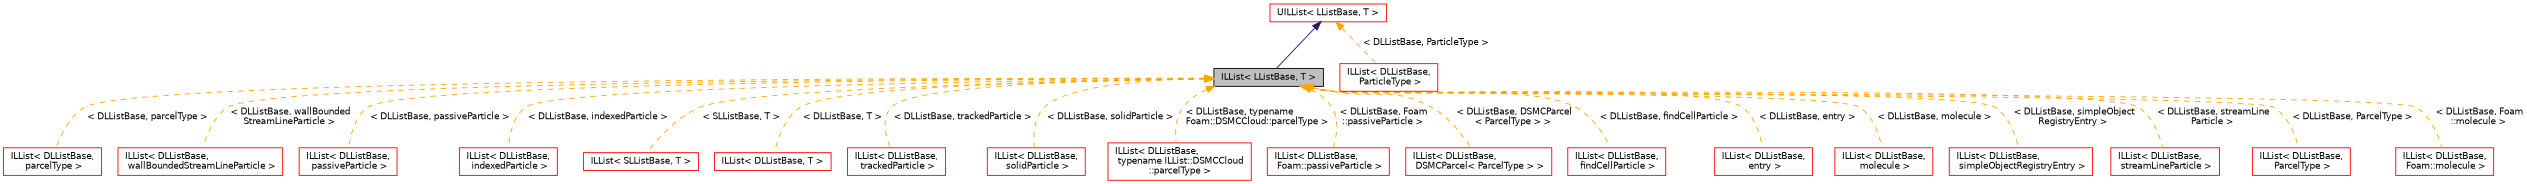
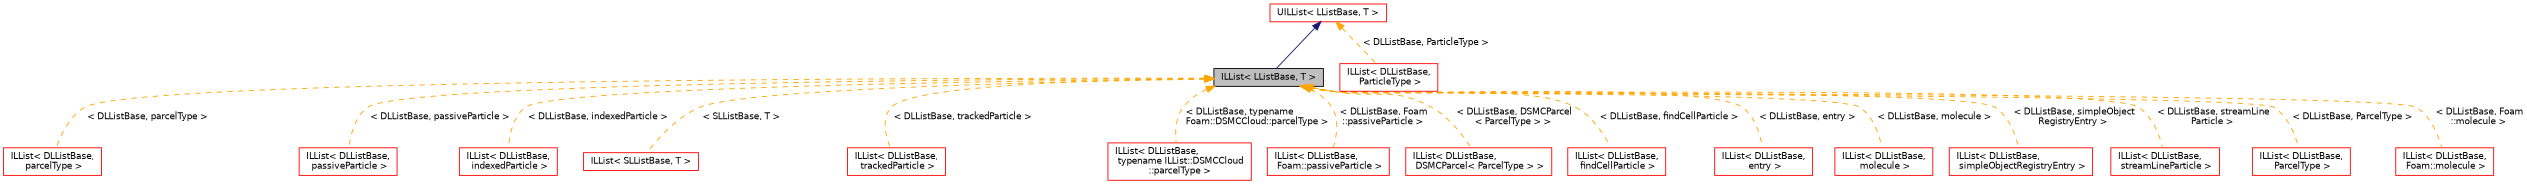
node "ILList< DLListBase, wallBoundedStreamLineParticle >": removed
node "ILList< DLListBase, T >": removed
node "ILList< DLListBase, solidParticle >": removed
